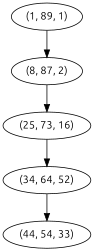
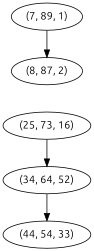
node "(1, 89, 1)": label "(1, 89, 1)" -> "(7, 89, 1)"
edge "(8, 87, 2)" -> "(25, 73, 16)": removed
